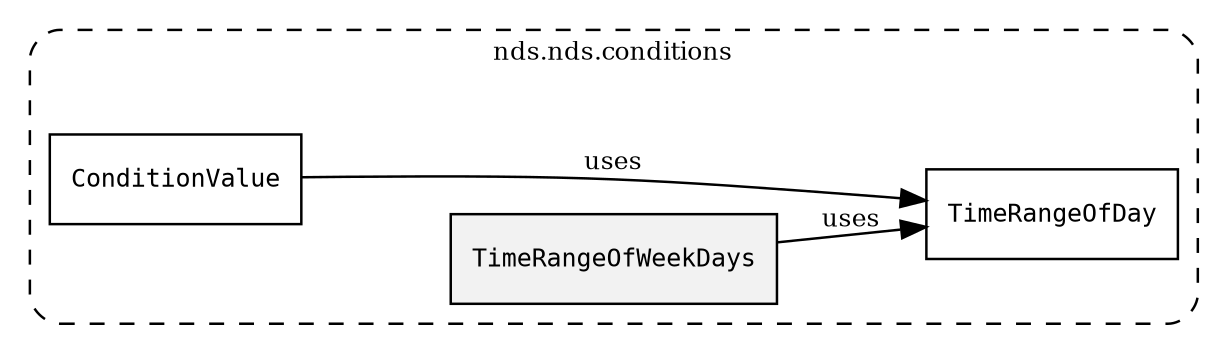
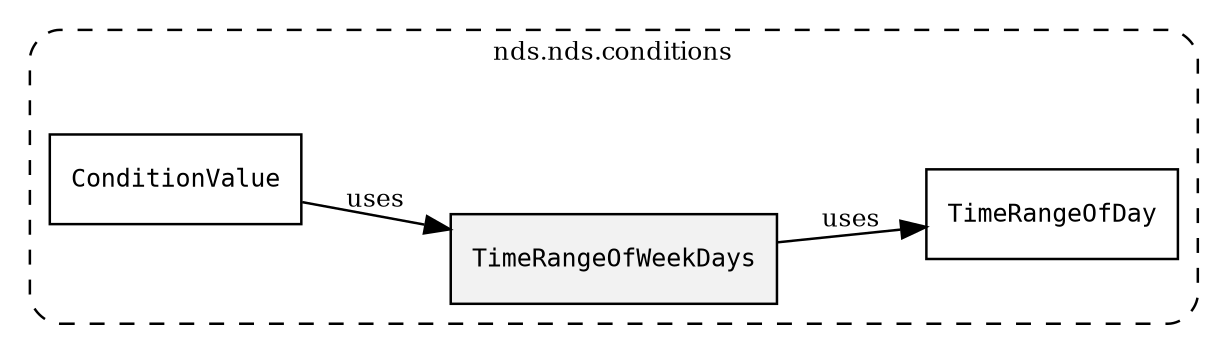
edge "ConditionValue" -> "TimeRangeOfDay": now "ConditionValue" -> "TimeRangeOfWeekDays"
